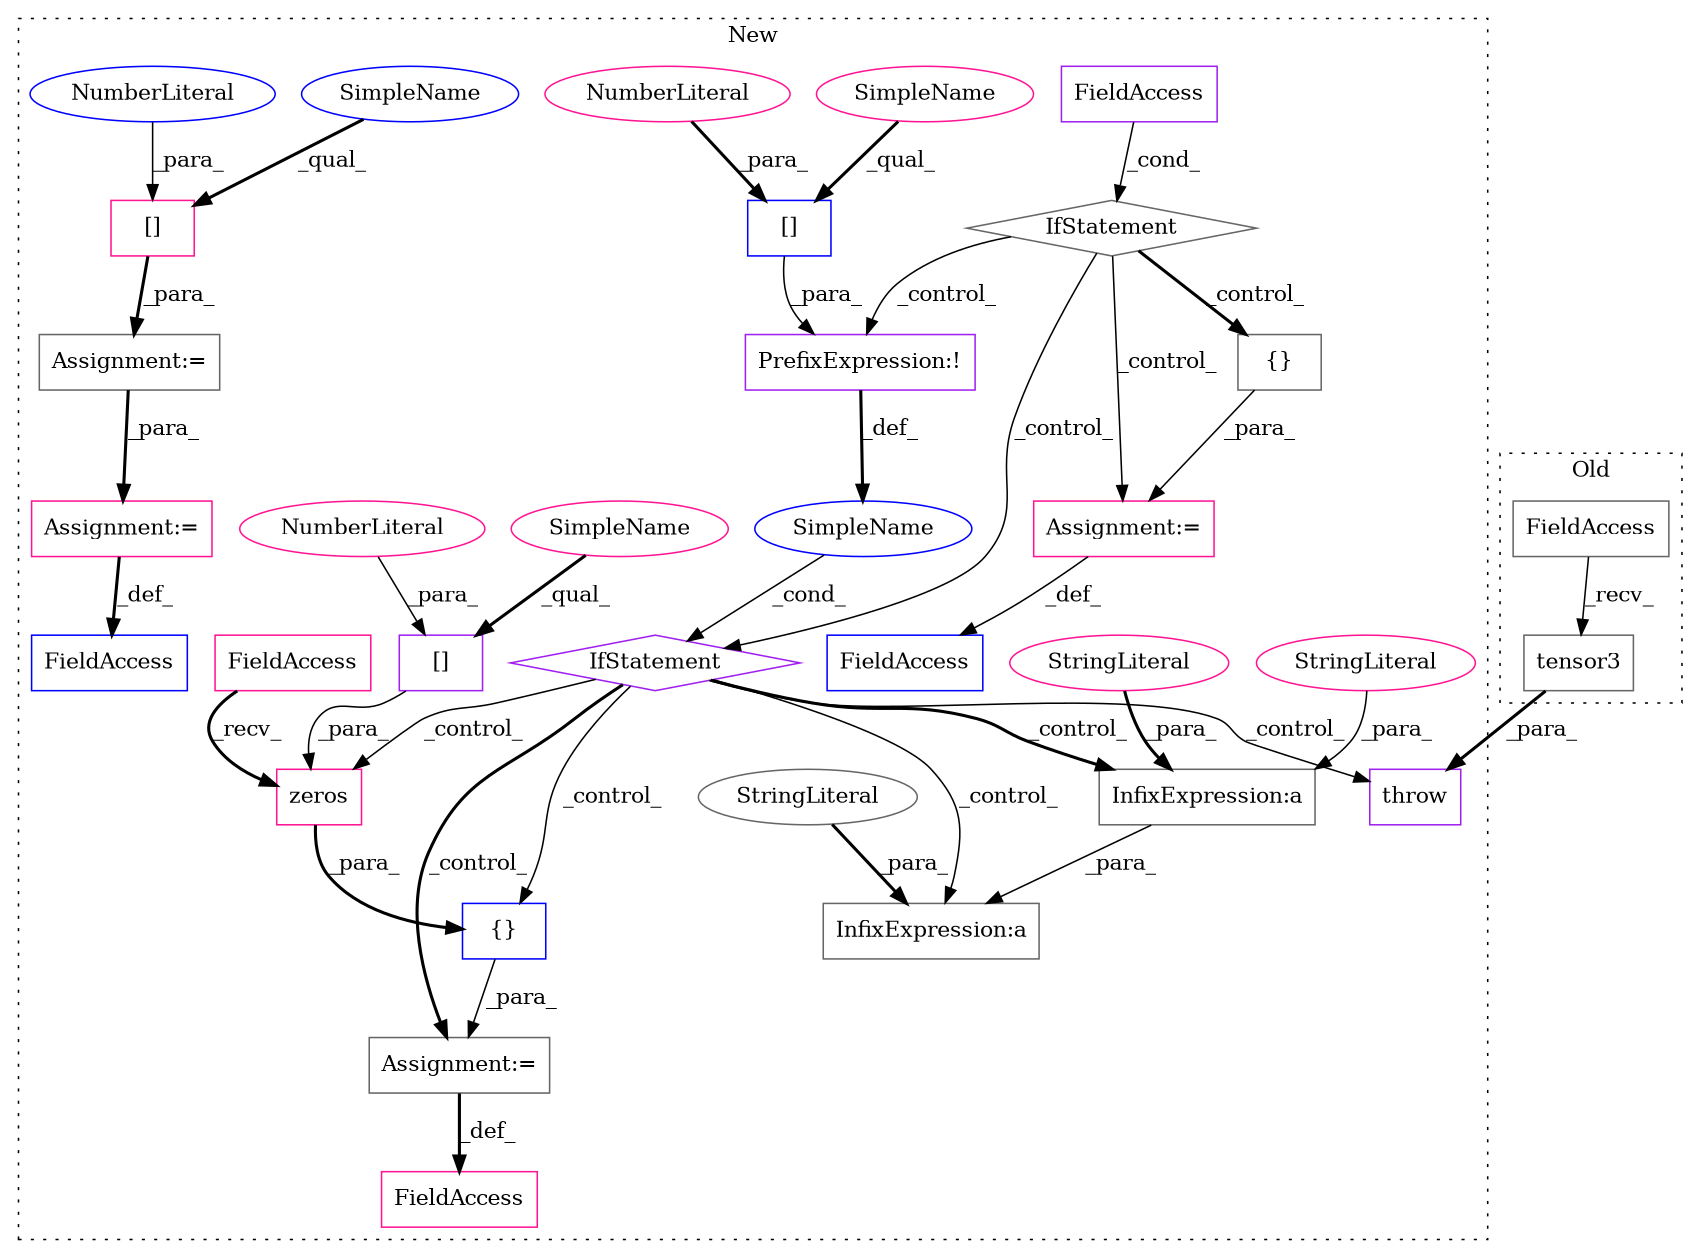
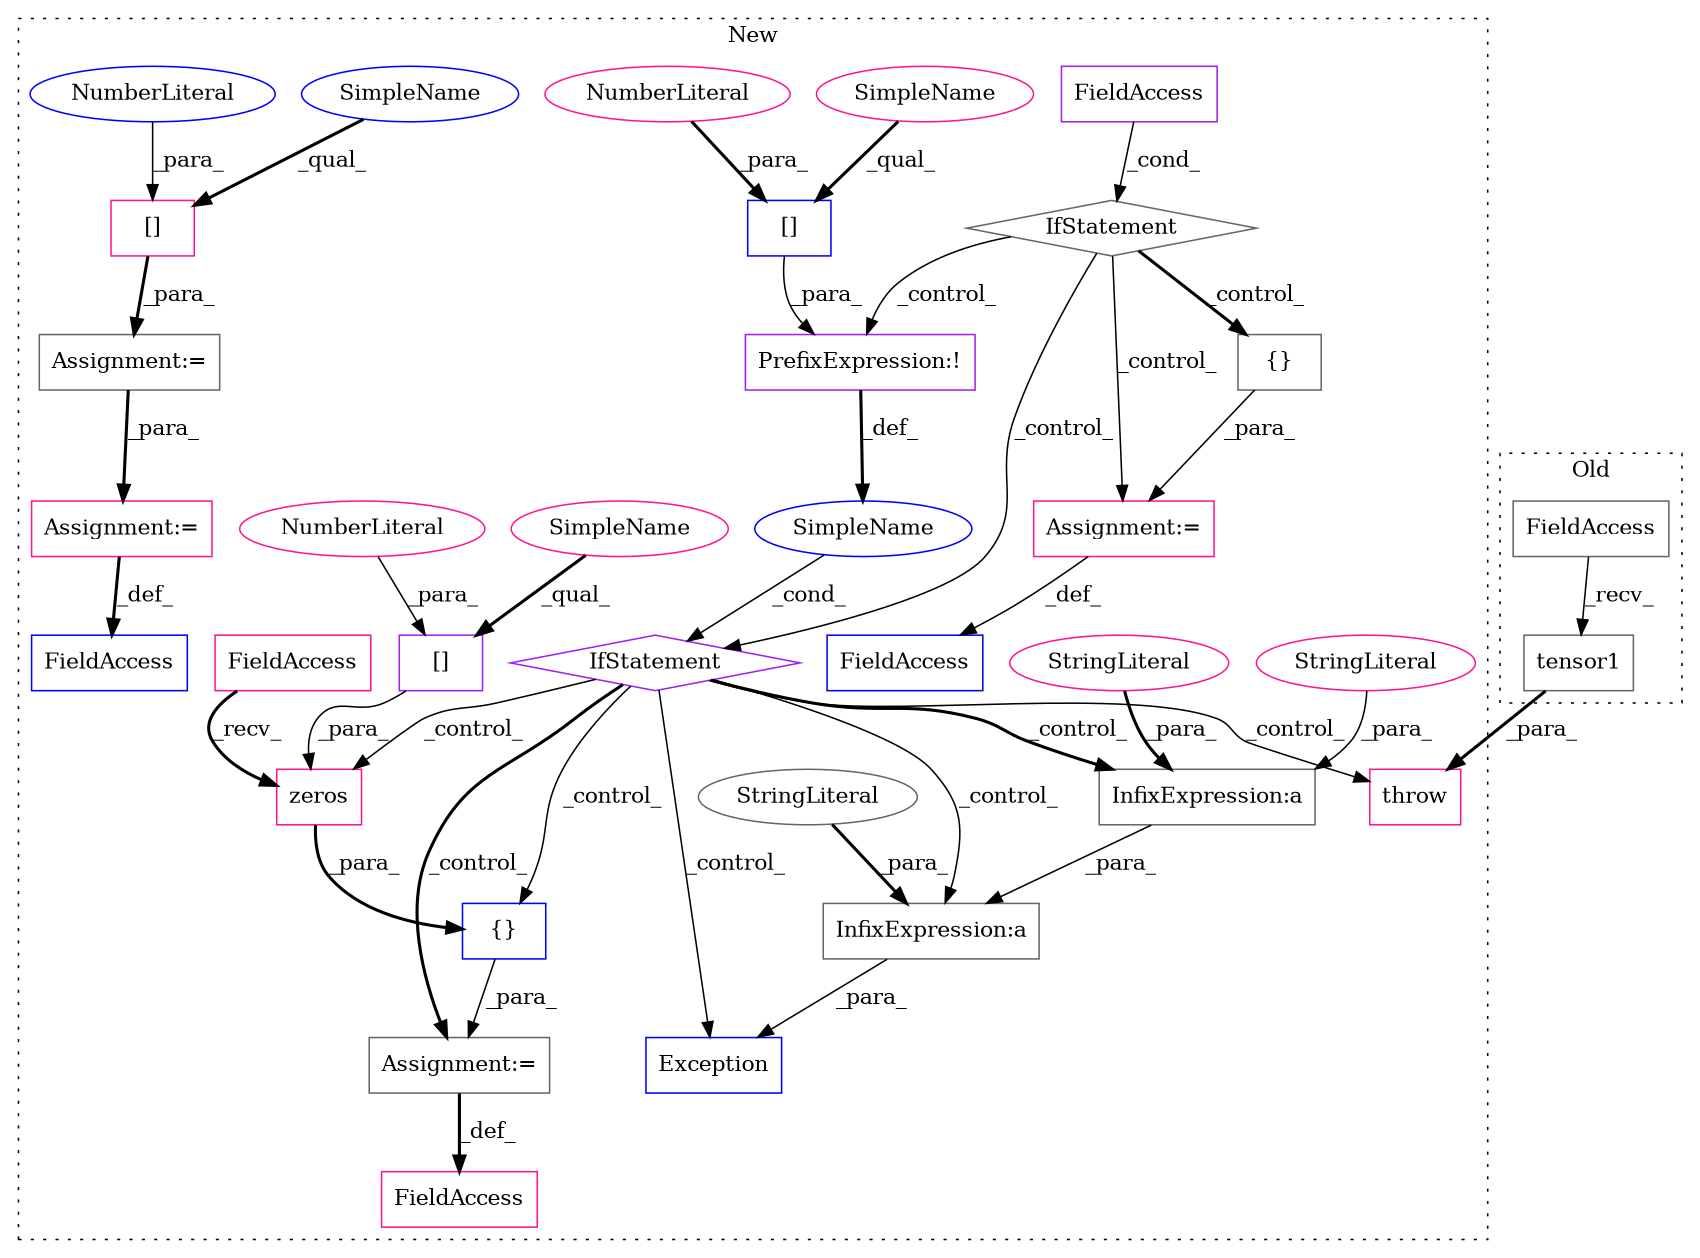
node "tensor3": label "tensor3" -> "tensor1"
node "throw": color purple -> deeppink
node "Exception": added
